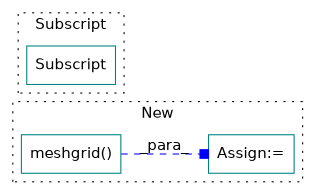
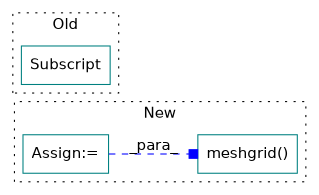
cluster "Subscript": label "Subscript" -> "Old"
edge "meshgrid()" -> "Assign:=": reversed
